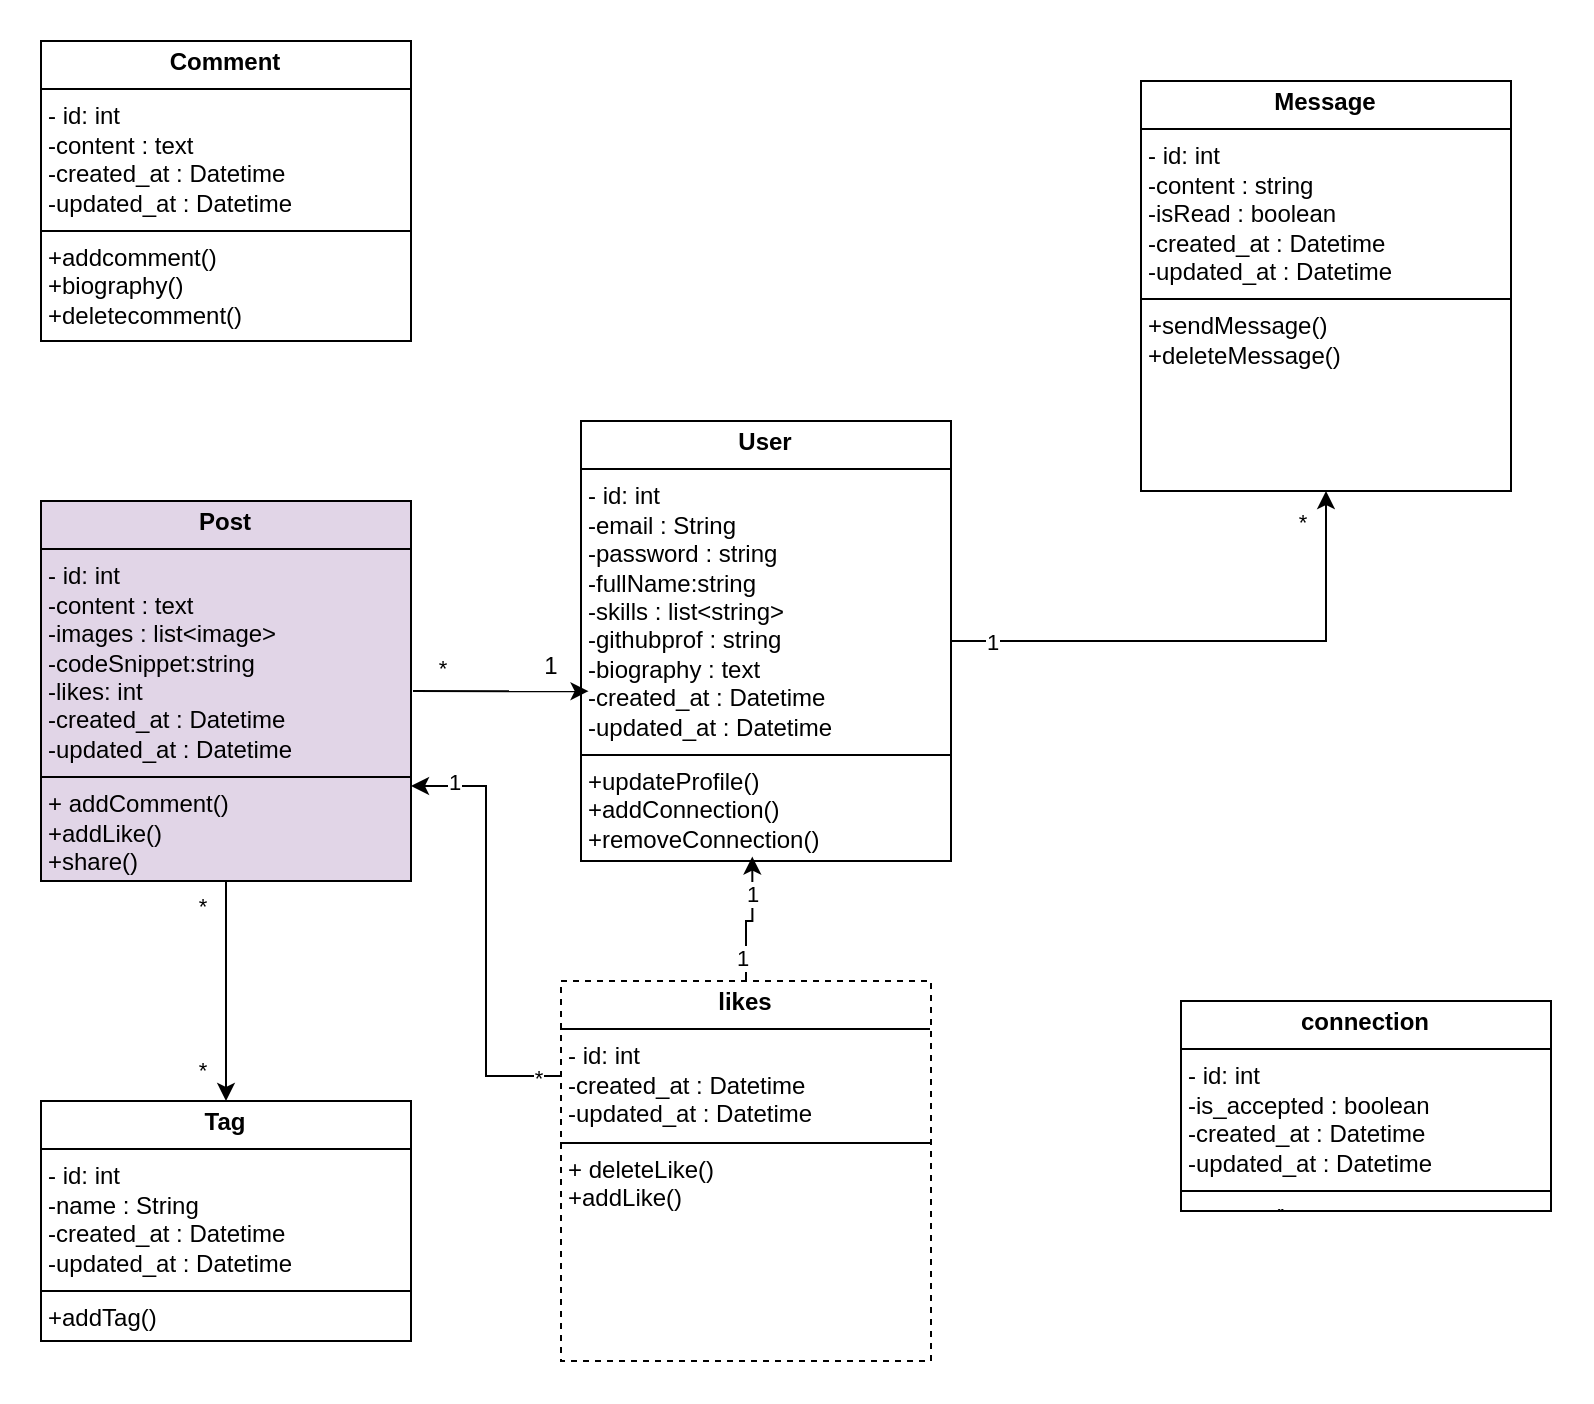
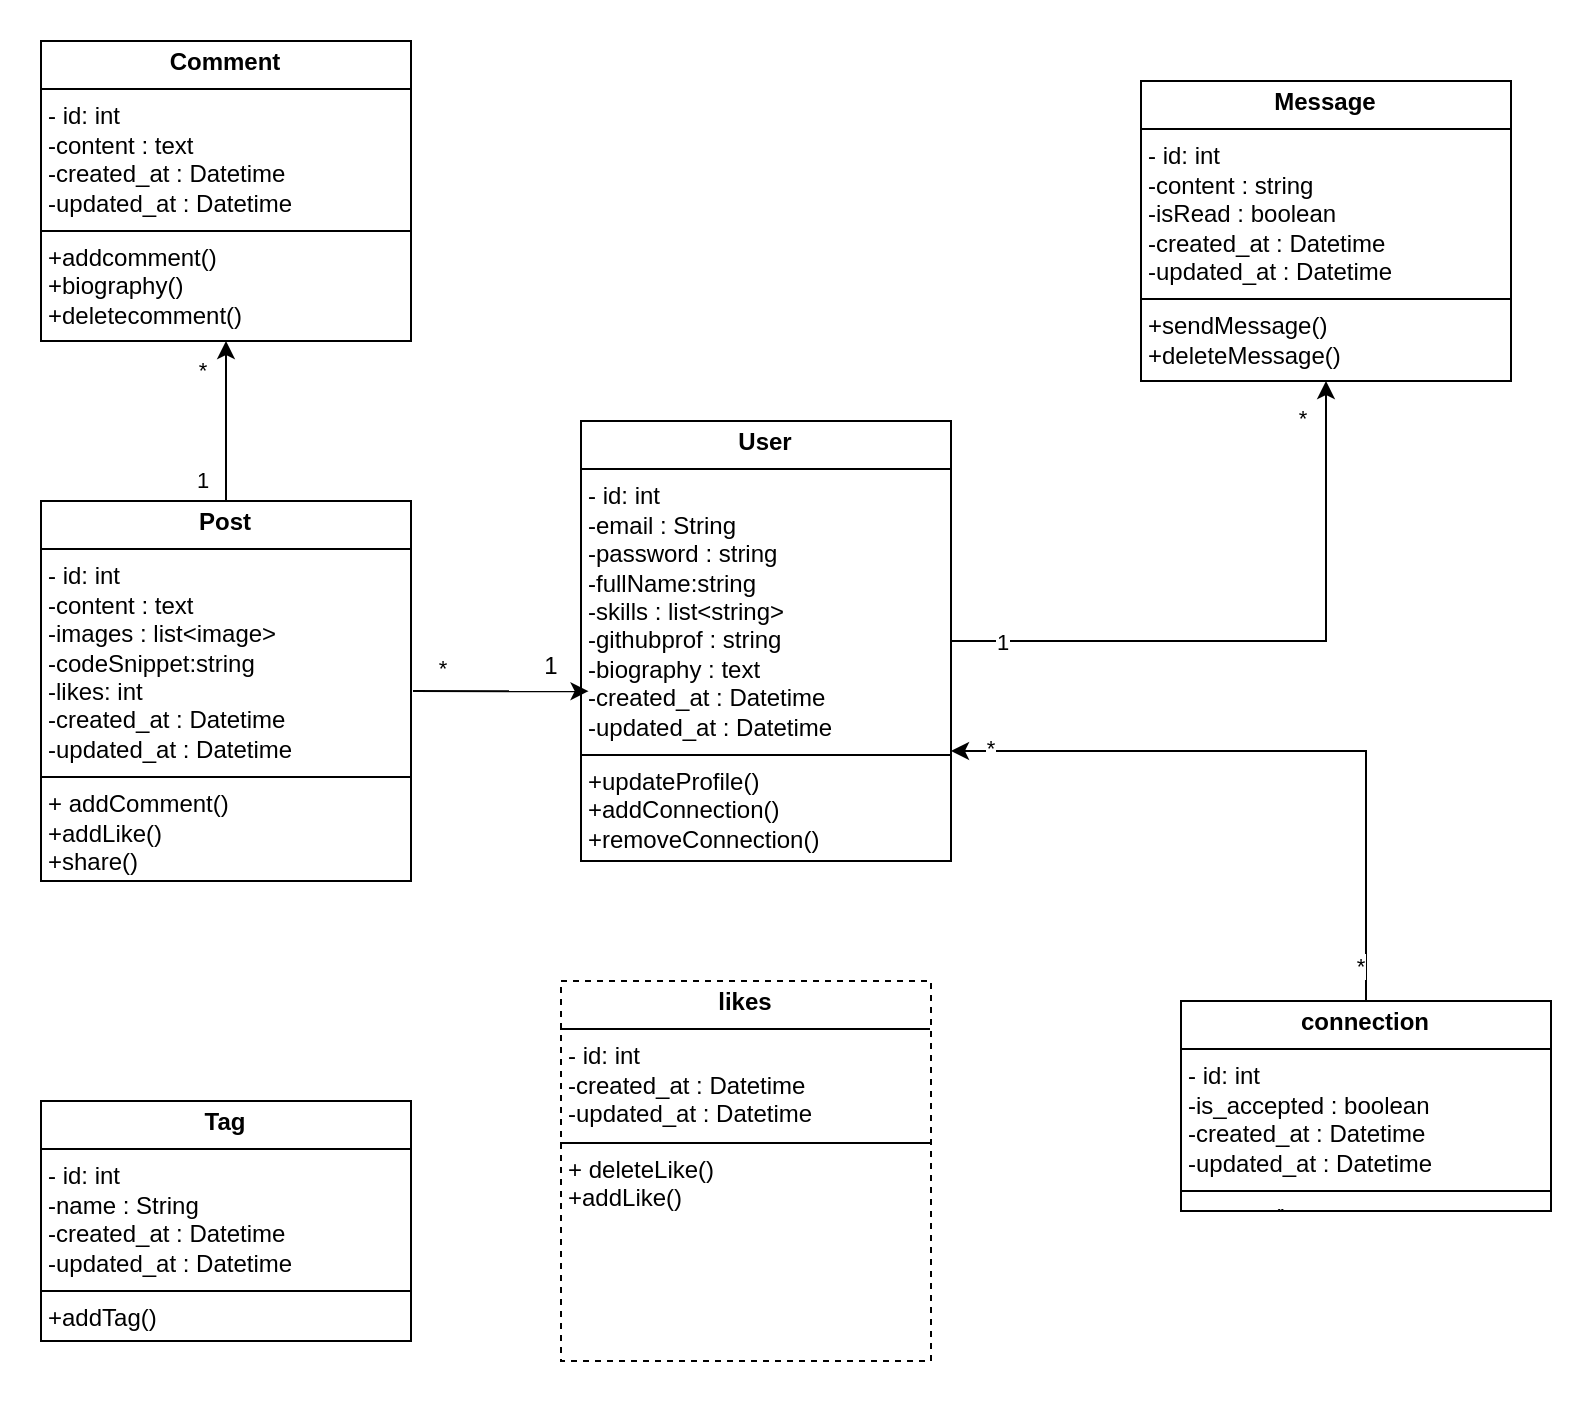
node "Message - id: int -content : string -isRead : boolean -created_at : Datetime -updated_at : Datetime +sendMessage() +deleteMessage()": size 370x410 -> 370x300
edge "Post - id: int -content : text -images : list<image> -codeSnippet:string -likes: int -created_at : Datetime -updated_at : Datetime + addComment() +addLike() +share() +delete()" -> "Comment - id: int -content : text -created_at : Datetime -updated_at : Datetime +addcomment() +biography() +deletecomment()": added, labels "1", "*"
node "Post - id: int -content : text -images : list<image> -codeSnippet:string -likes: int -created_at : Datetime -updated_at : Datetime + addComment() +addLike() +share() +delete()": fillcolor #e1d5e7 -> #ffffff
edge "connection - id: int -is_accepted : boolean -created_at : Datetime -updated_at : Datetime +accept() +reject() +remove()" -> "User - id: int -email : String -password : string -fullName:string -skills : list<string> -githubprof : string -biography : text -created_at : Datetime -updated_at : Datetime +updateProfile() +addConnection() +removeConnection()": added, labels "*", "*"
edge "likes - id: int -created_at : Datetime -updated_at : Datetime + deleteLike() +addLike()" -> "User - id: int -email : String -password : string -fullName:string -skills : list<string> -githubprof : string -biography : text -created_at : Datetime -updated_at : Datetime +updateProfile() +addConnection() +removeConnection()": removed, labels "1", "1"
edge "likes - id: int -created_at : Datetime -updated_at : Datetime + deleteLike() +addLike()" -> "Post - id: int -content : text -images : list<image> -codeSnippet:string -likes: int -created_at : Datetime -updated_at : Datetime + addComment() +addLike() +share() +delete()": removed, labels "*", "1"
edge "Post - id: int -content : text -images : list<image> -codeSnippet:string -likes: int -created_at : Datetime -updated_at : Datetime + addComment() +addLike() +share() +delete()" -> "Tag - id: int -name : String -created_at : Datetime -updated_at : Datetime +addTag()": removed, labels "*", "*"
